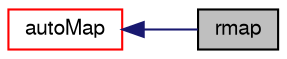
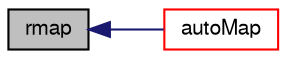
edge "rmap" -> "autoMap": reversed
